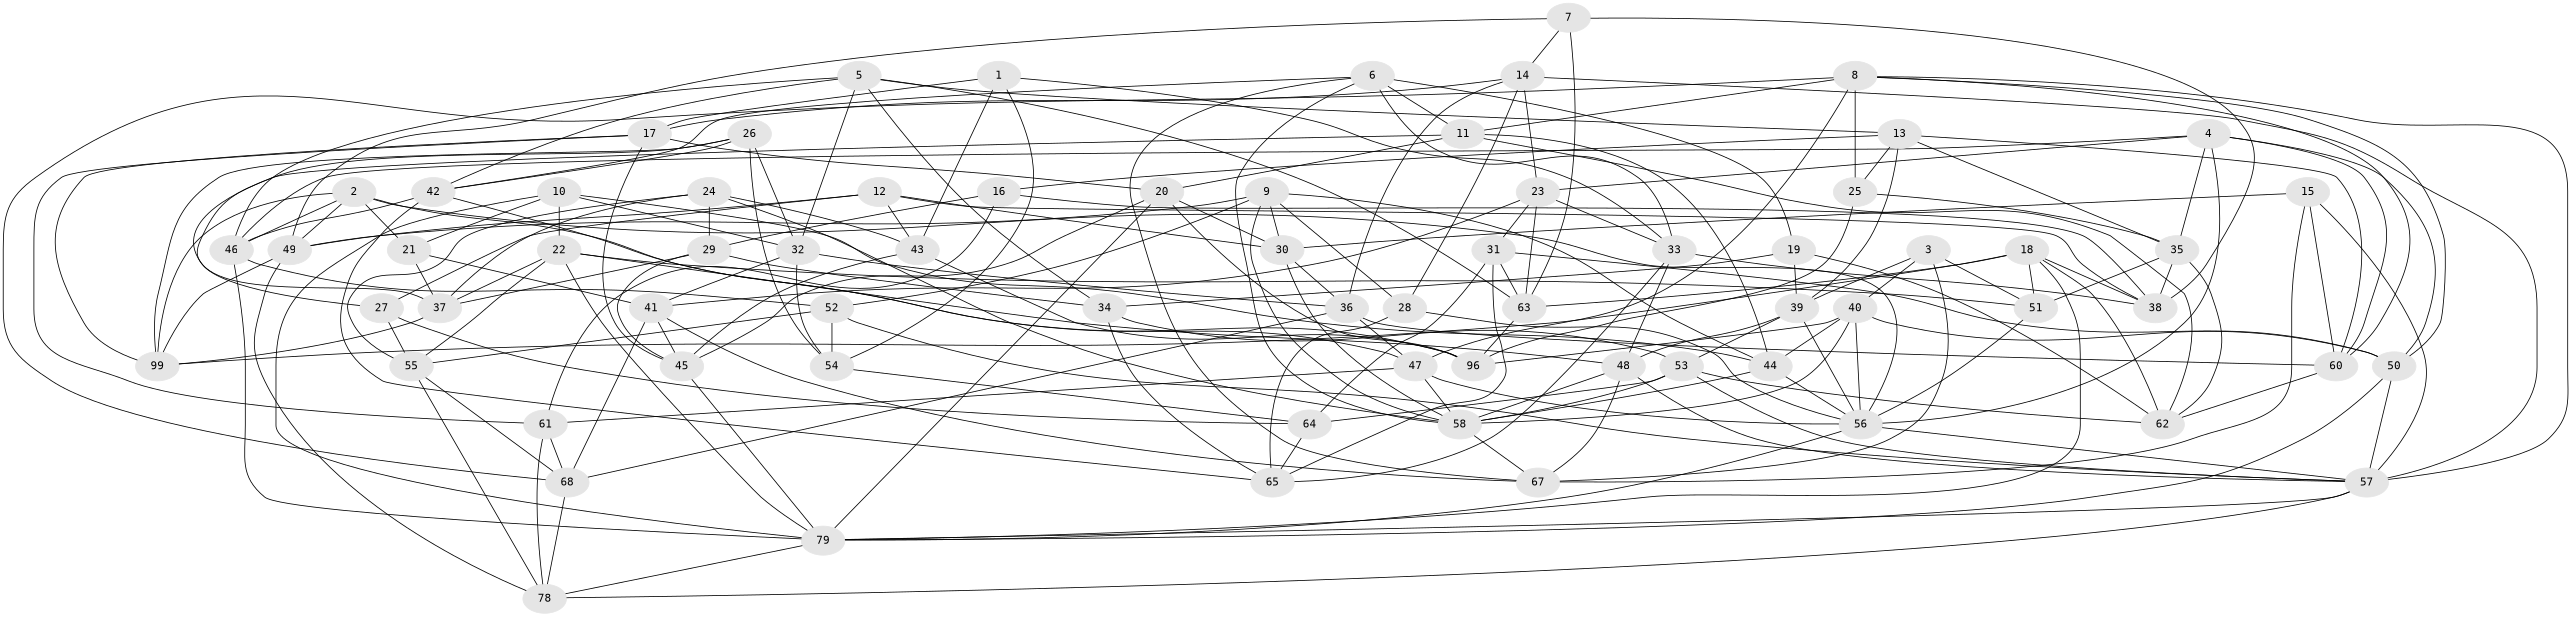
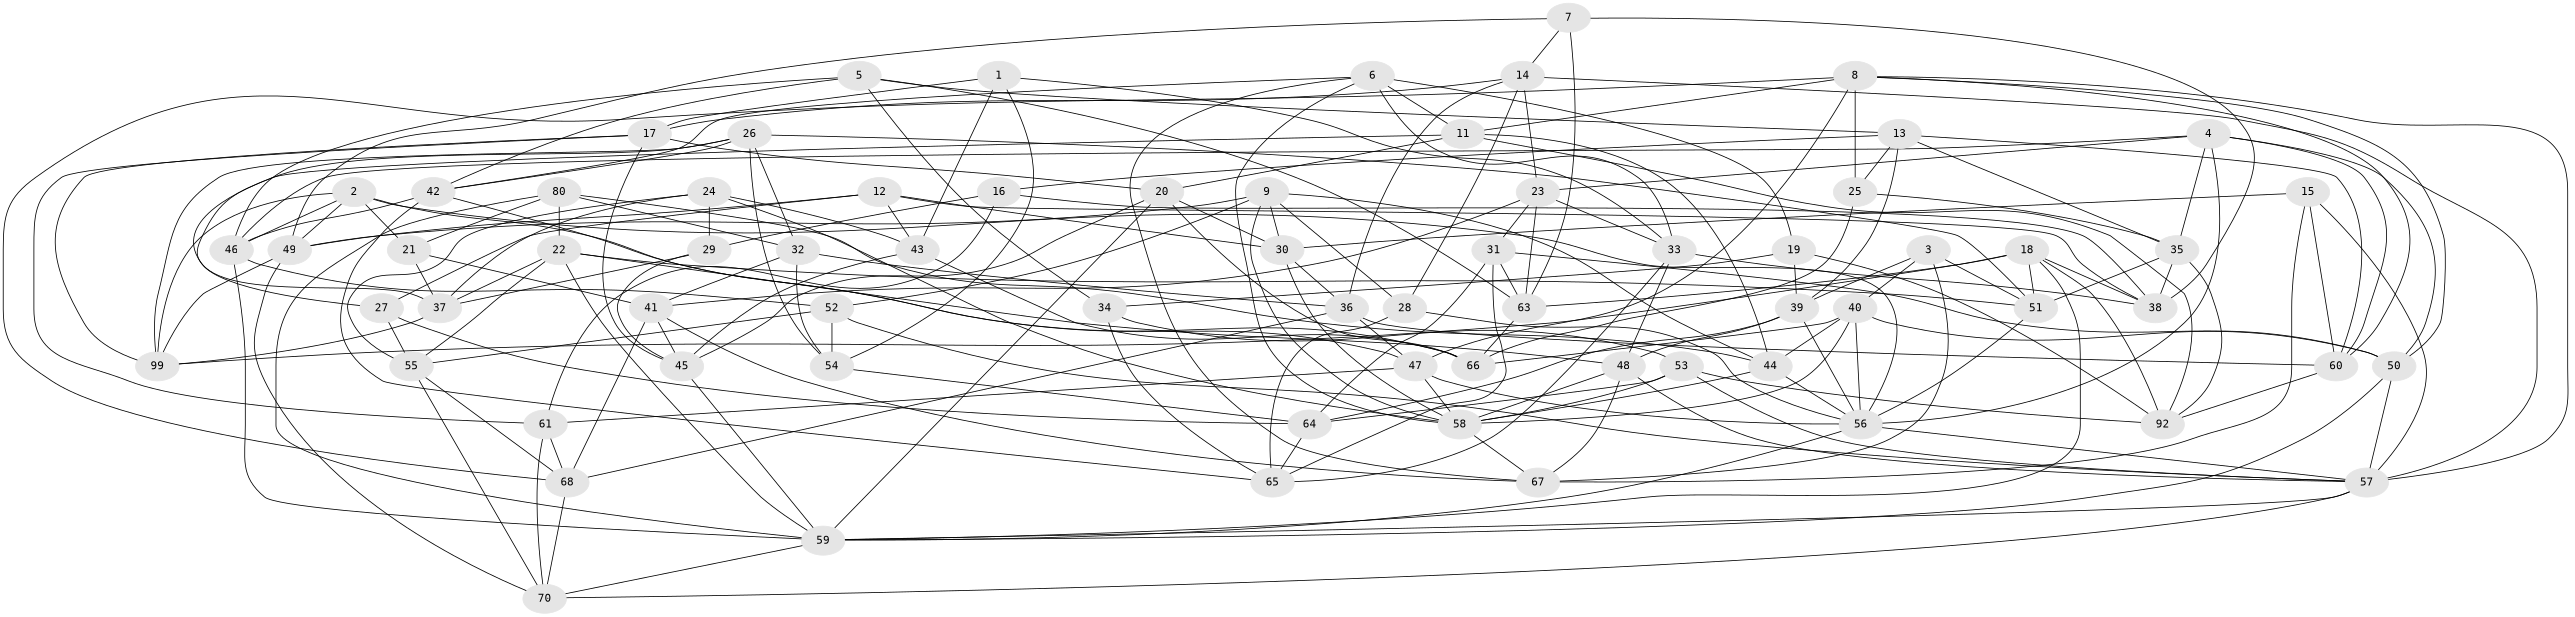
edge "26" -- "51": added
edge "5" -- "32": removed
node "10": label "10" -> "80"
edge "29" -- "34": removed
edge "39" -- "53": now "39" -- "64"
node "96": label "96" -> "66"
node "62": label "62" -> "92"
node "79": label "79" -> "59"
node "78": label "78" -> "70"
